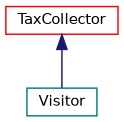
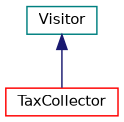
edge "Visitor" -> "TaxCollector": reversed
